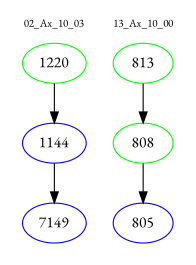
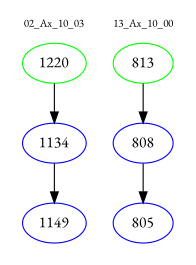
node "1144": label "1144" -> "1134"
node "808": color green -> blue
node "7149": label "7149" -> "1149"
